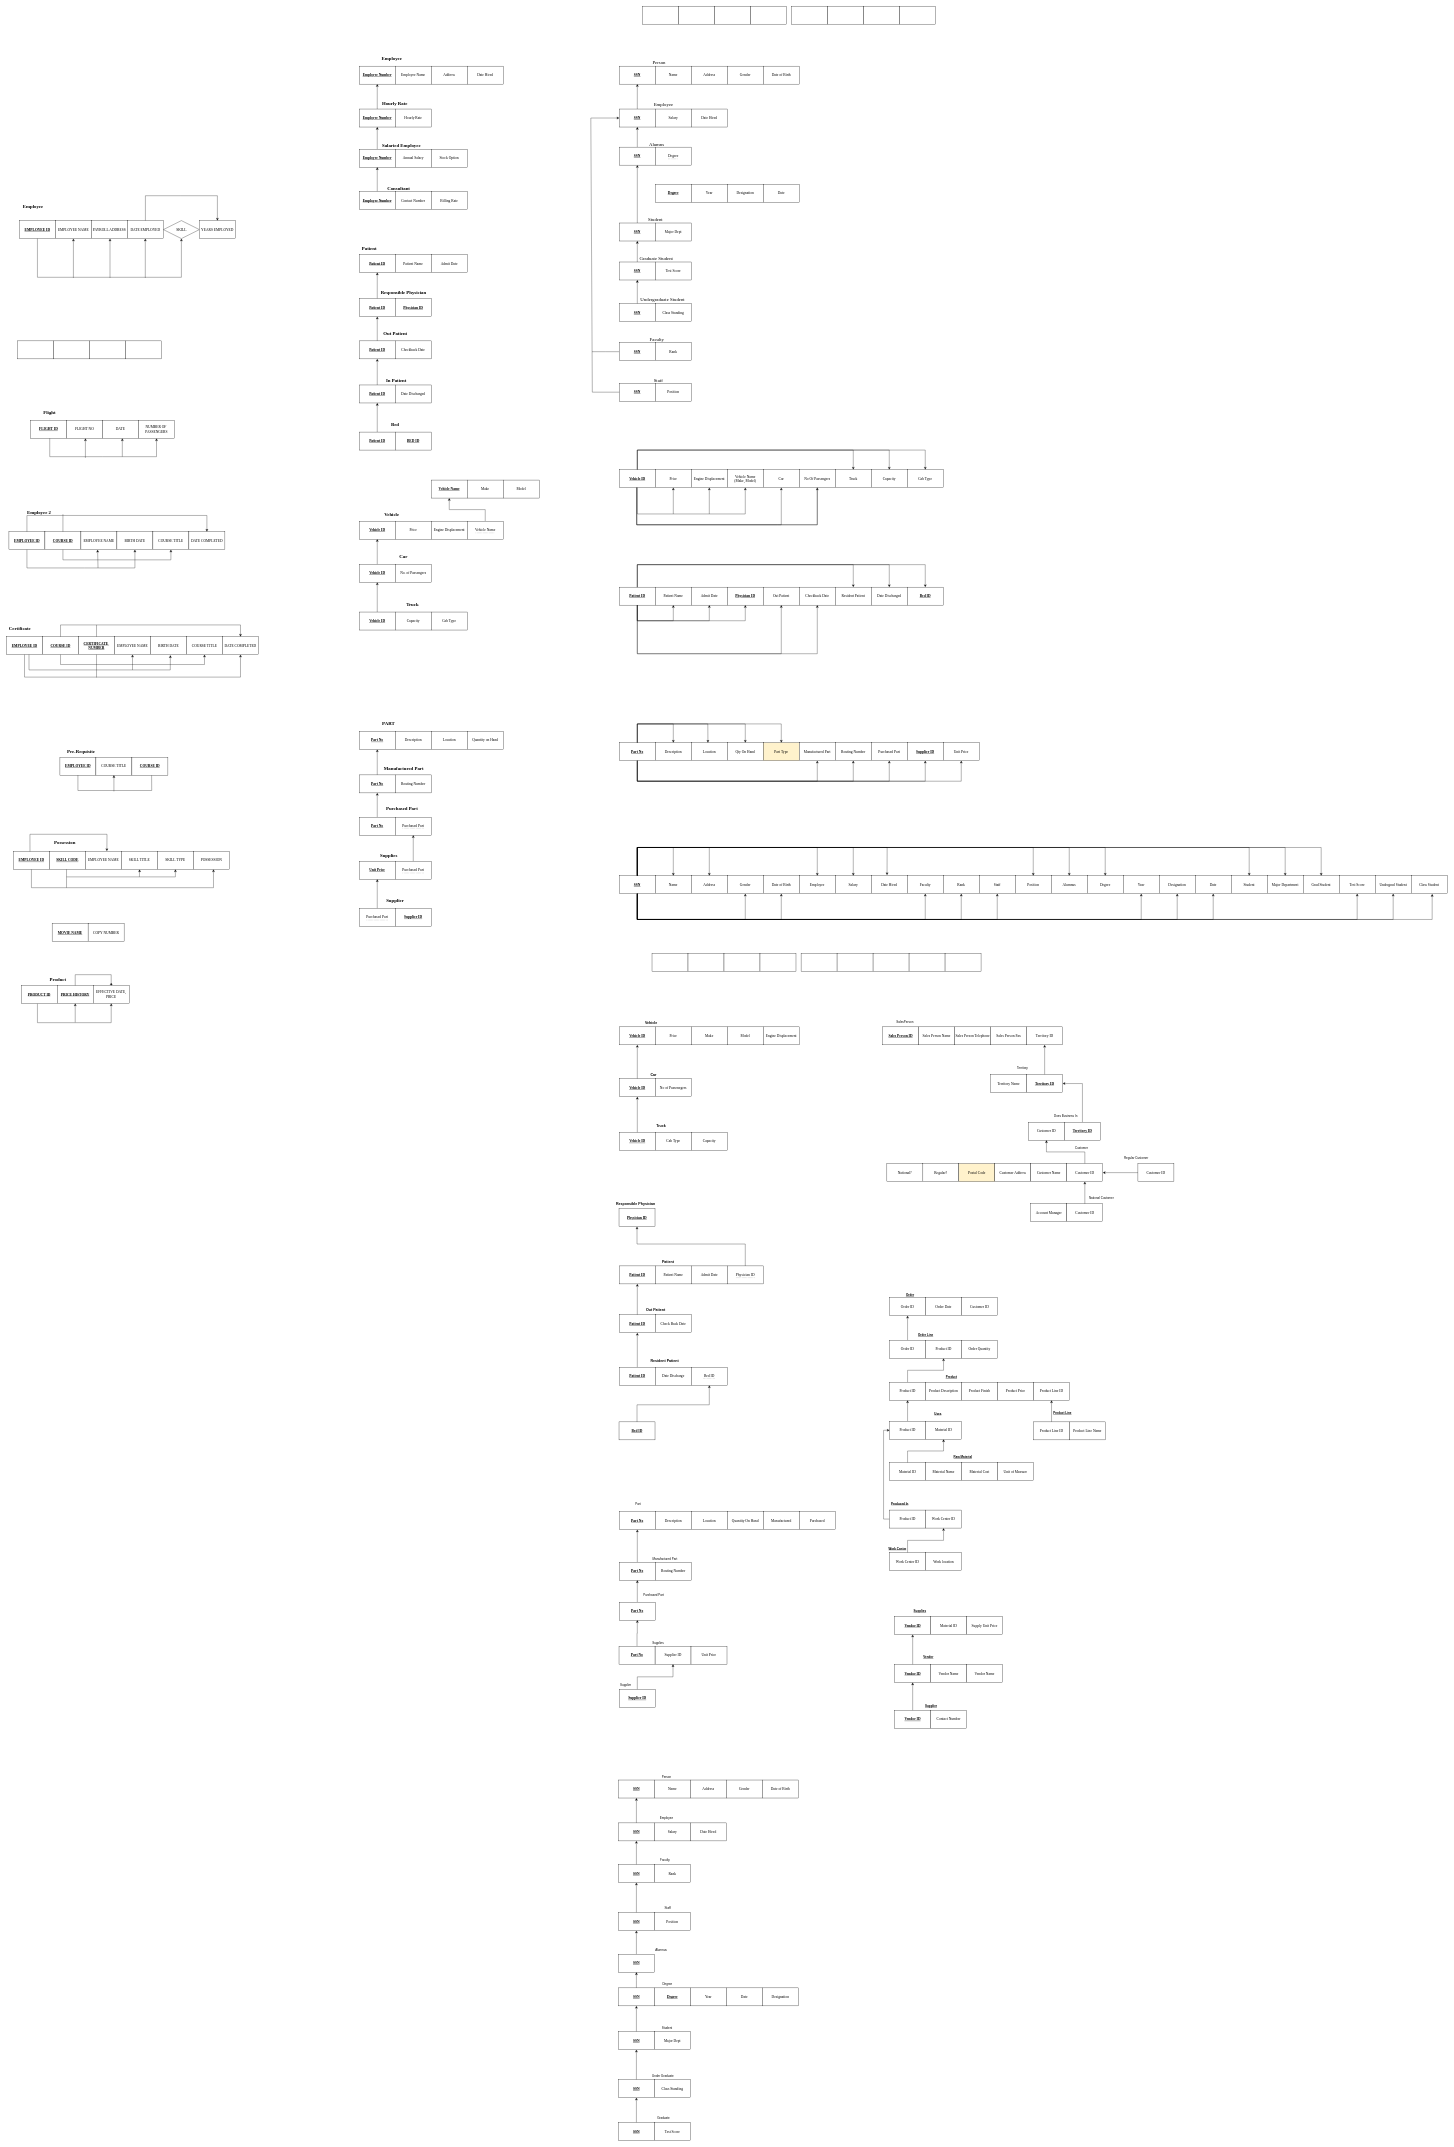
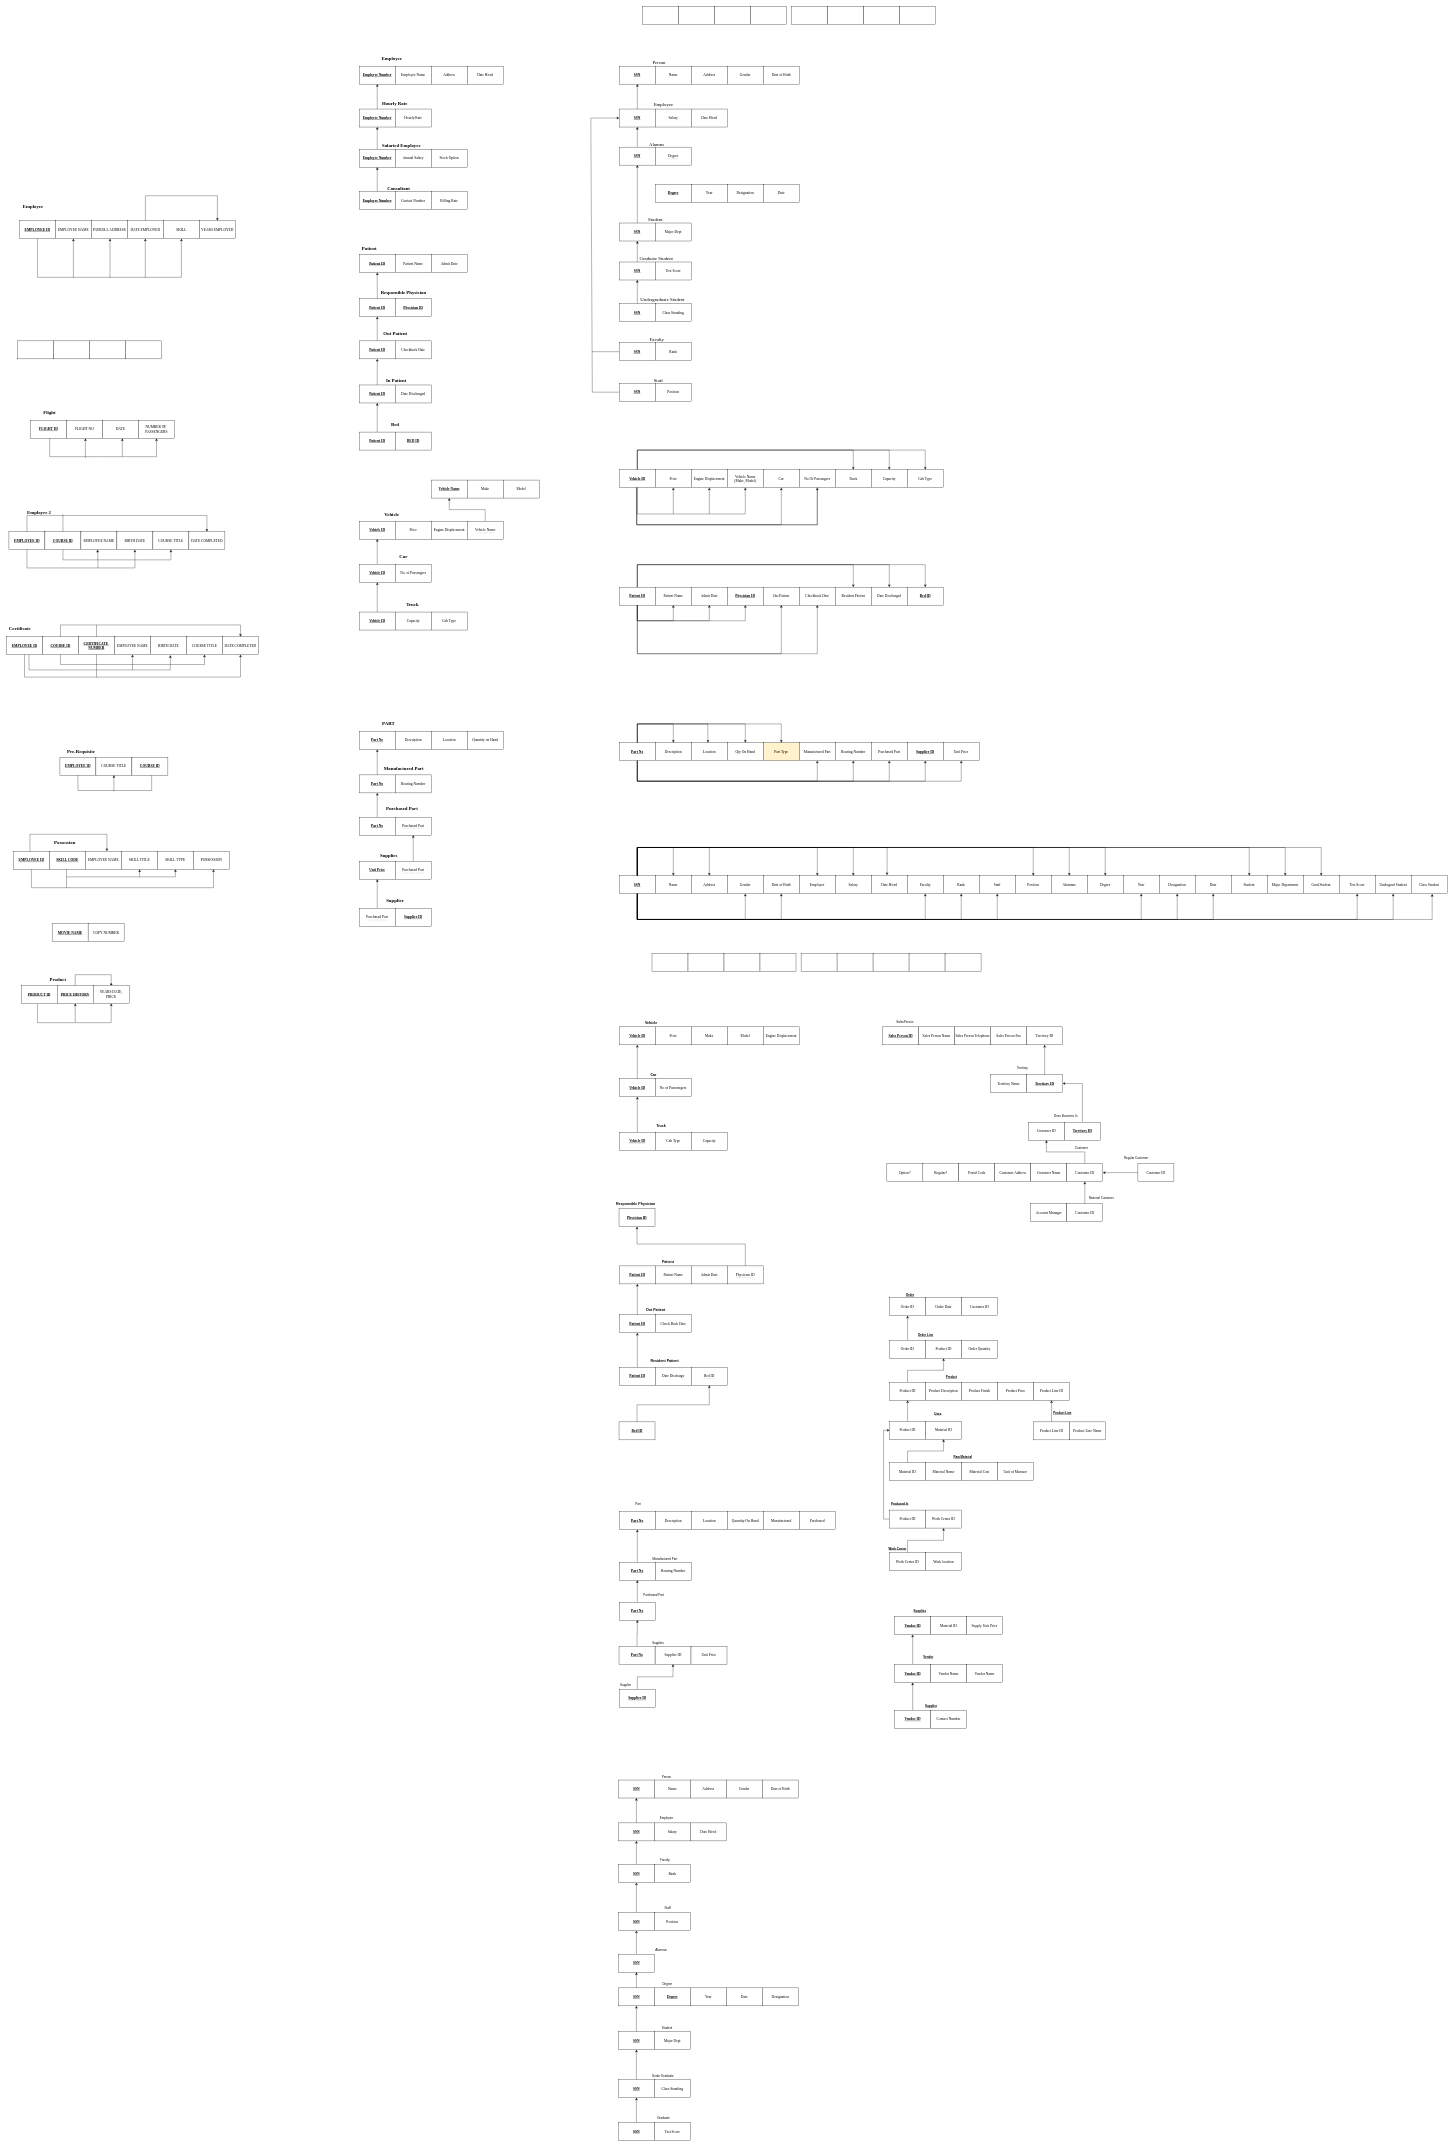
node "SKILL": shape diamond -> rectangle
node "EFFECTIVE DATE, PRICE": label "EFFECTIVE DATE, PRICE" -> "YEARS DATE, PRICE"
node "National?": label "National?" -> "Option?"
node "Postal Code": fillcolor #fff2cc -> #ffffff
